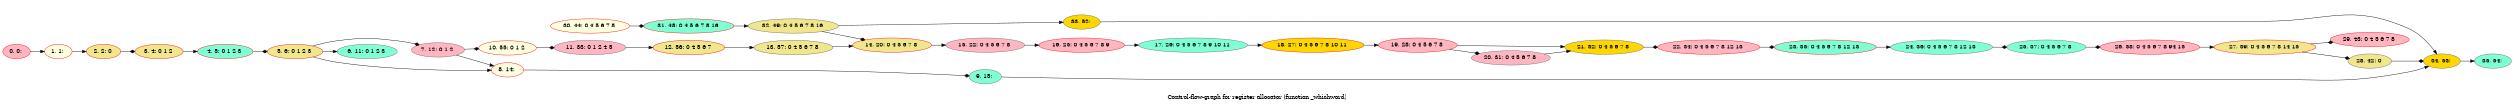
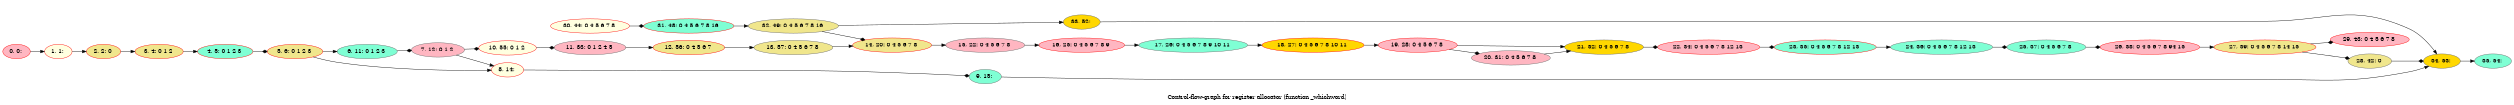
edge "5, 6: 0 1 2 3" -> "7, 12: 0 1 2": now "6, 11: 0 1 2 3" -> "7, 12: 0 1 2"
edge "2, 2: 0" -> "3, 4: 0 1 2": arrowhead diamond -> normal
